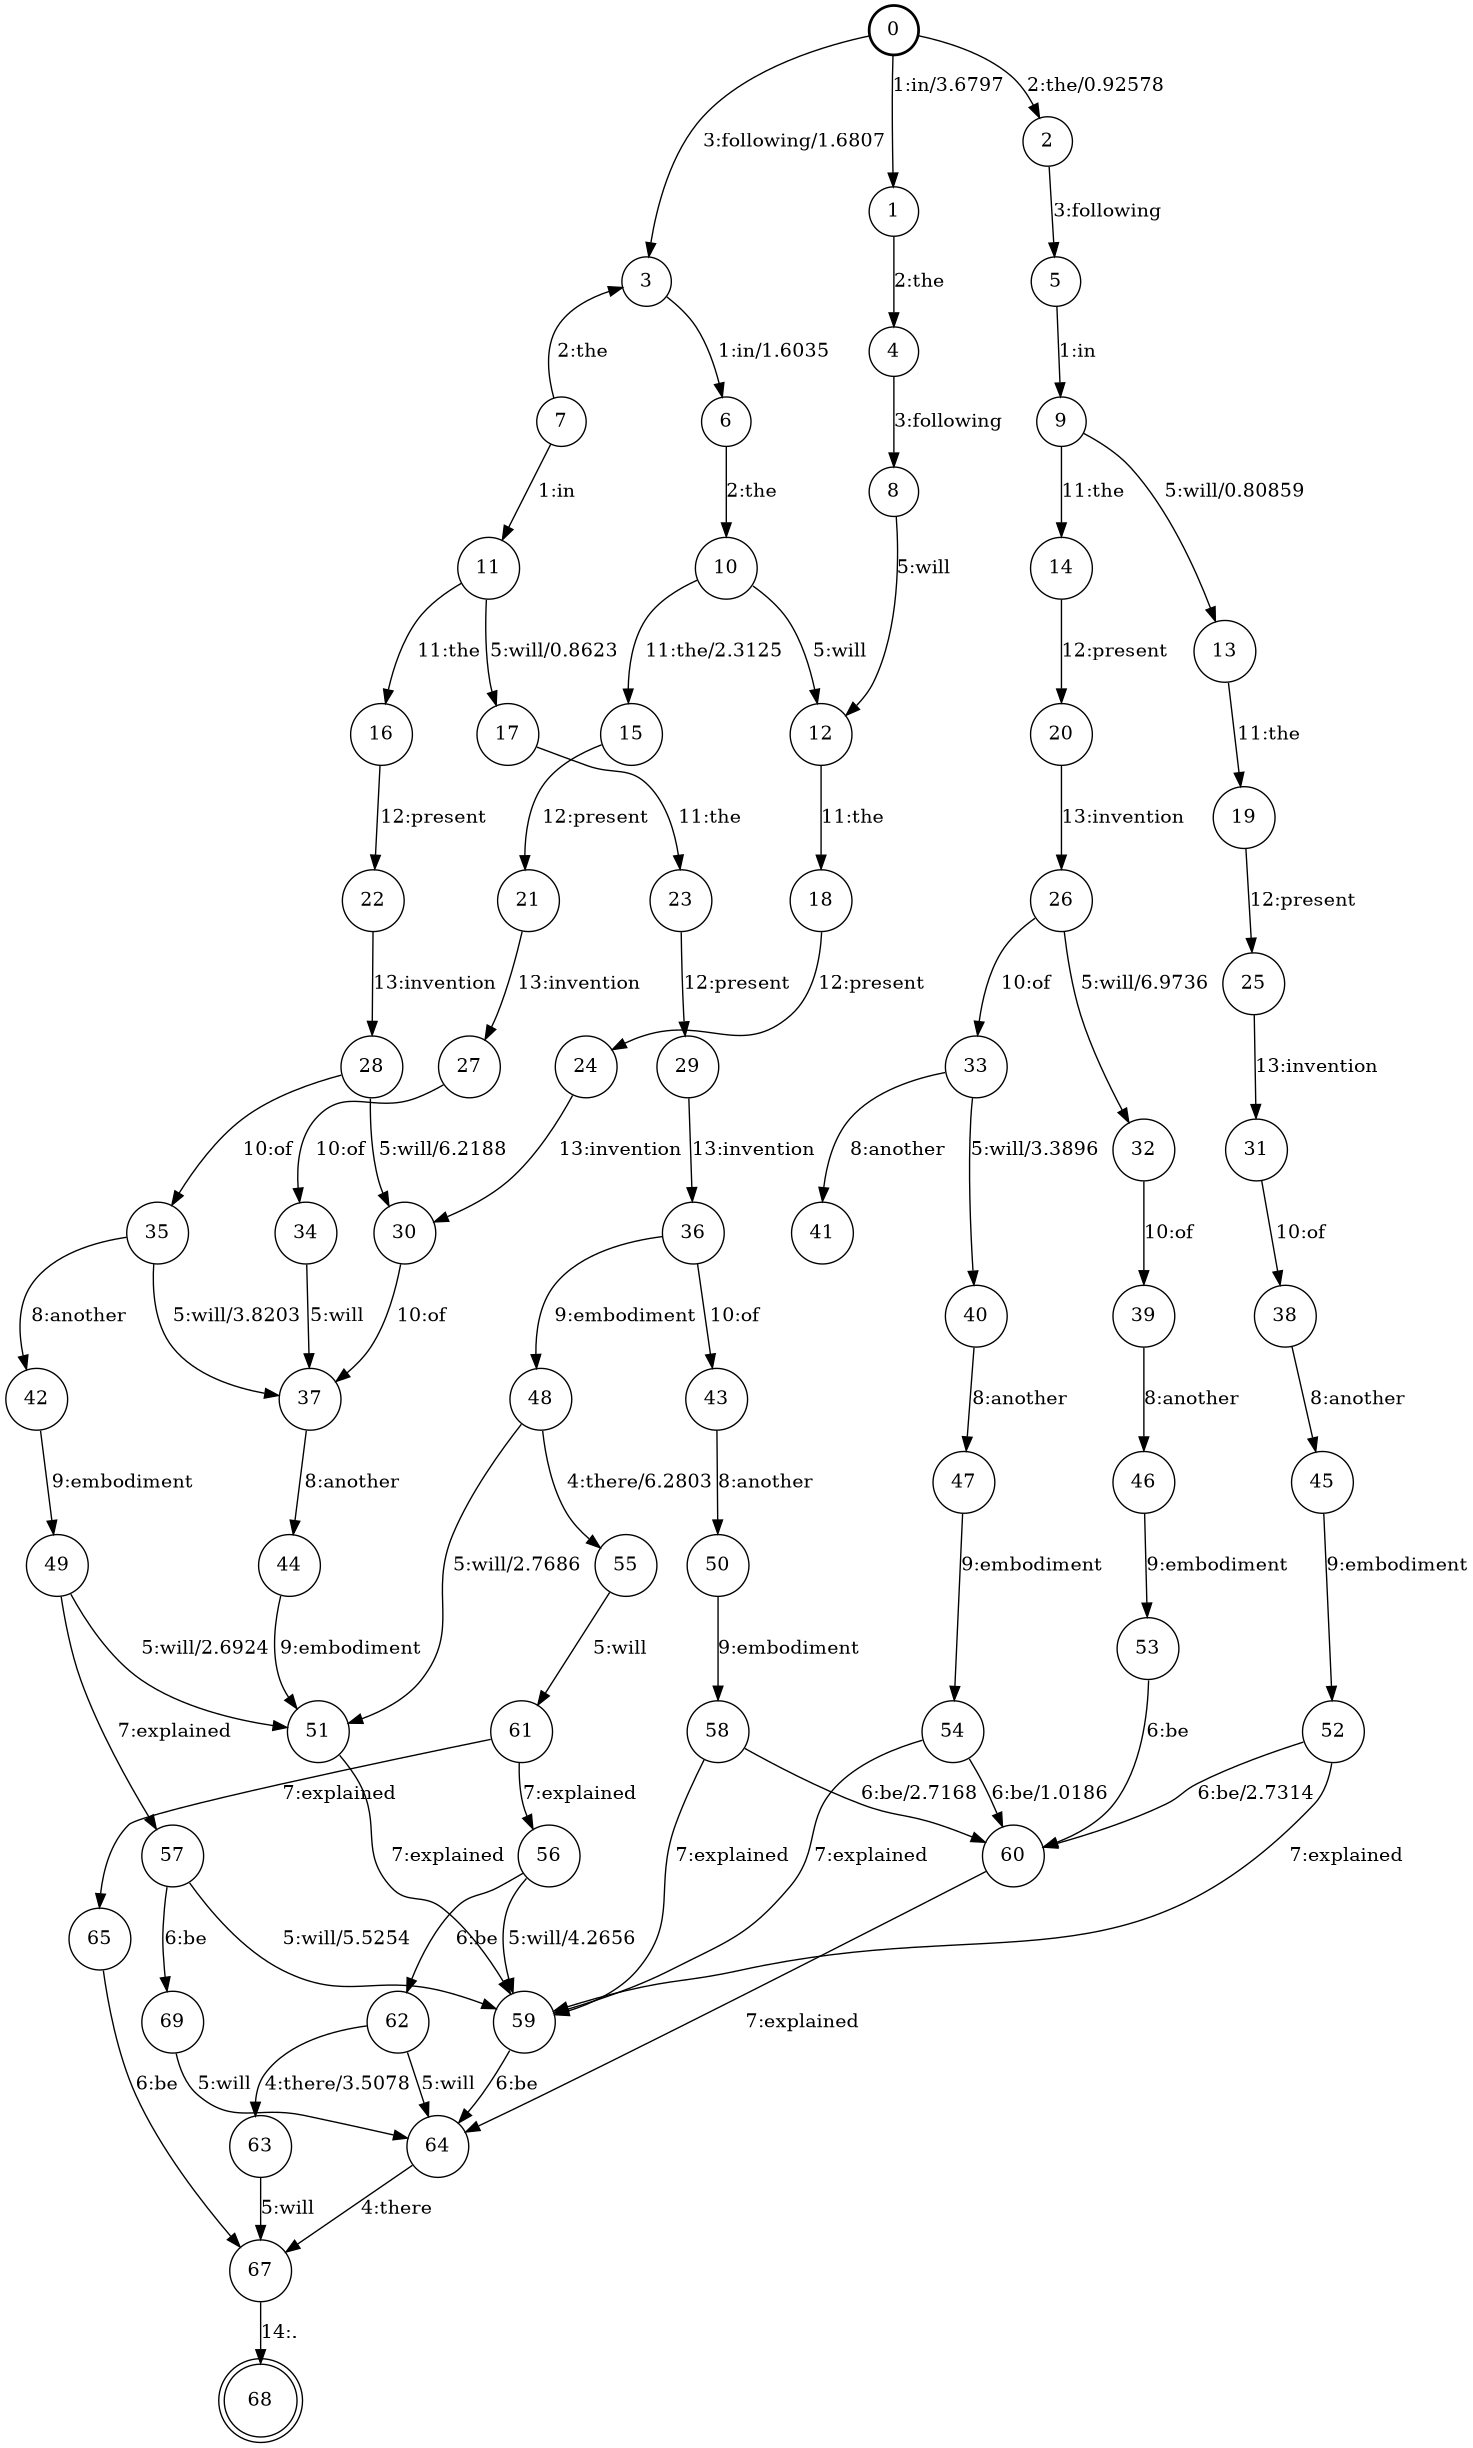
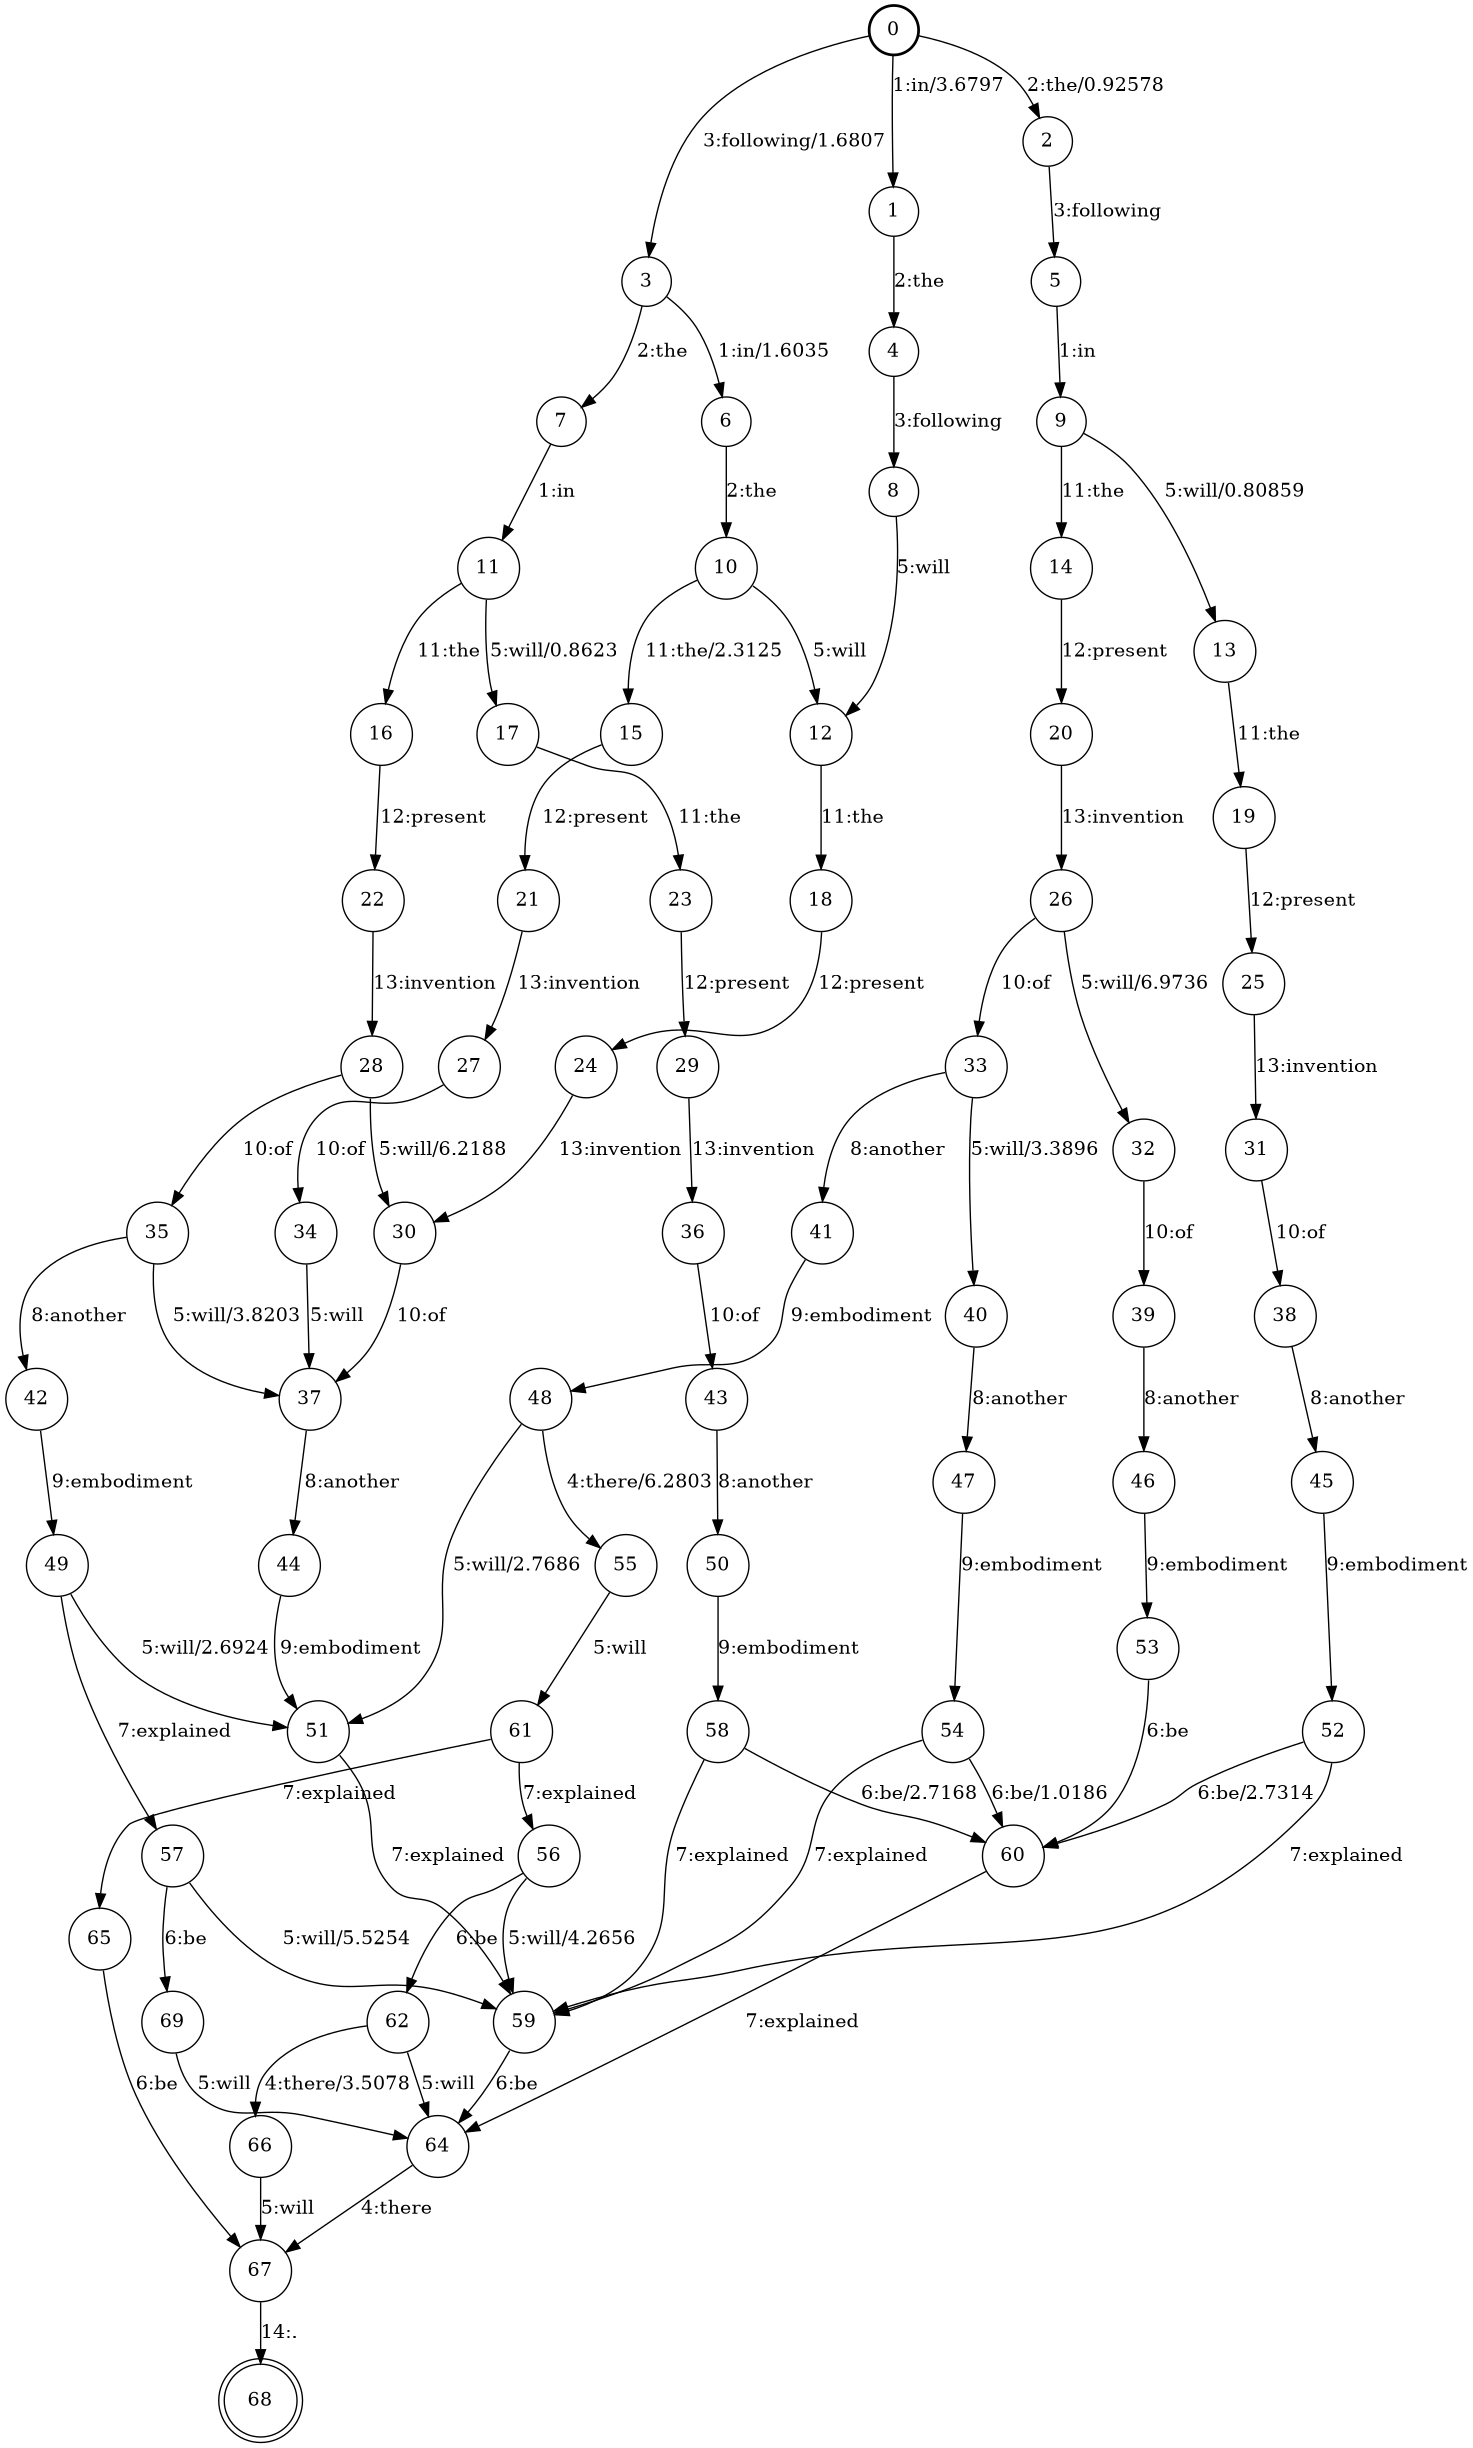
edge "7" -> "3": reversed
edge "36" -> "48": now "41" -> "48"
node "63": label "63" -> "66"
